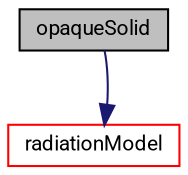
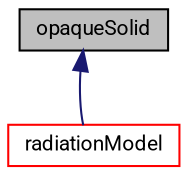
edge "opaqueSolid" -> "radiationModel": reversed
